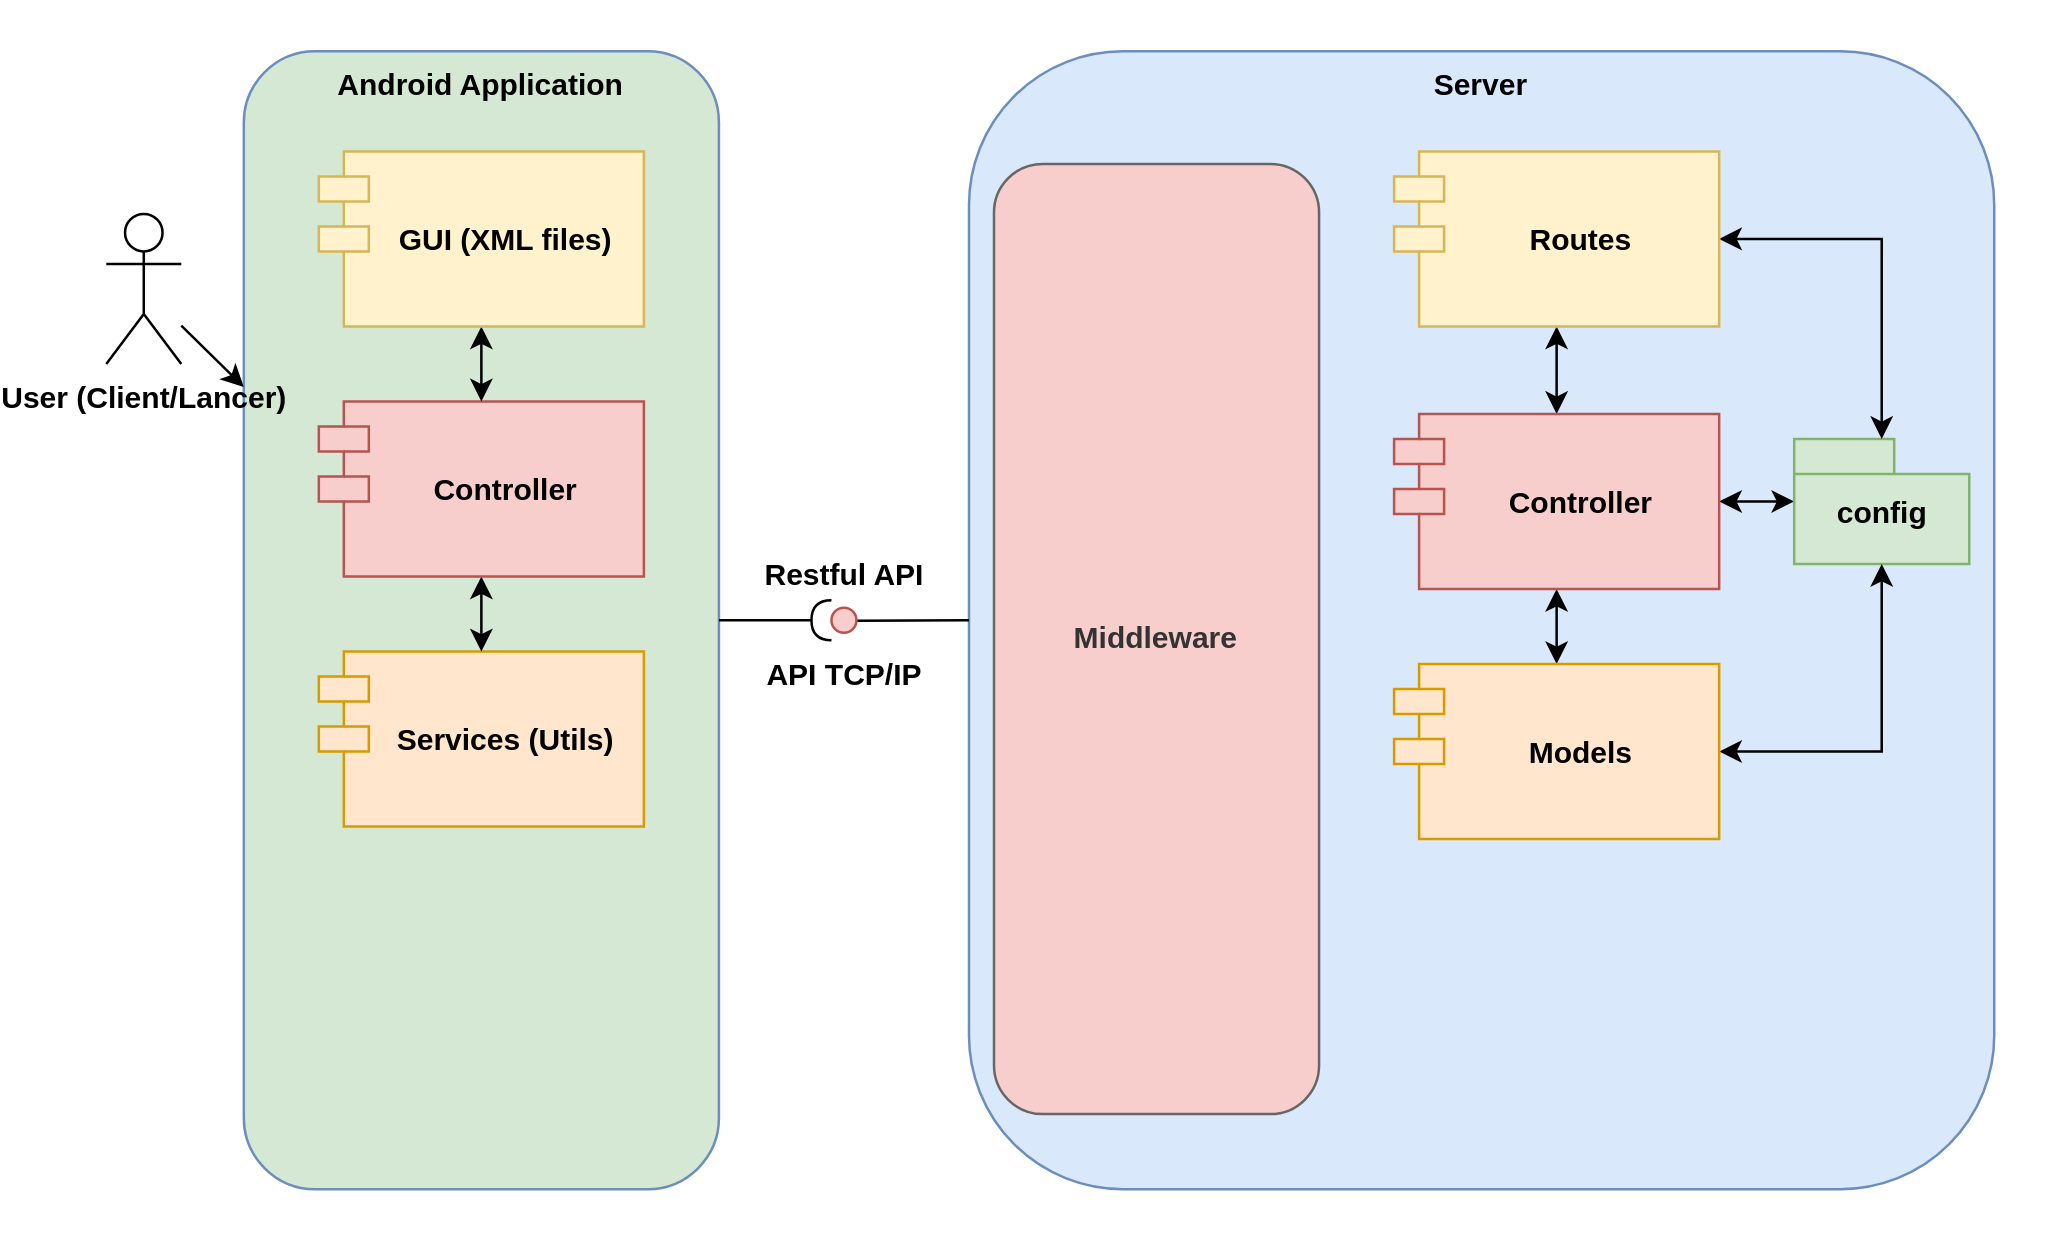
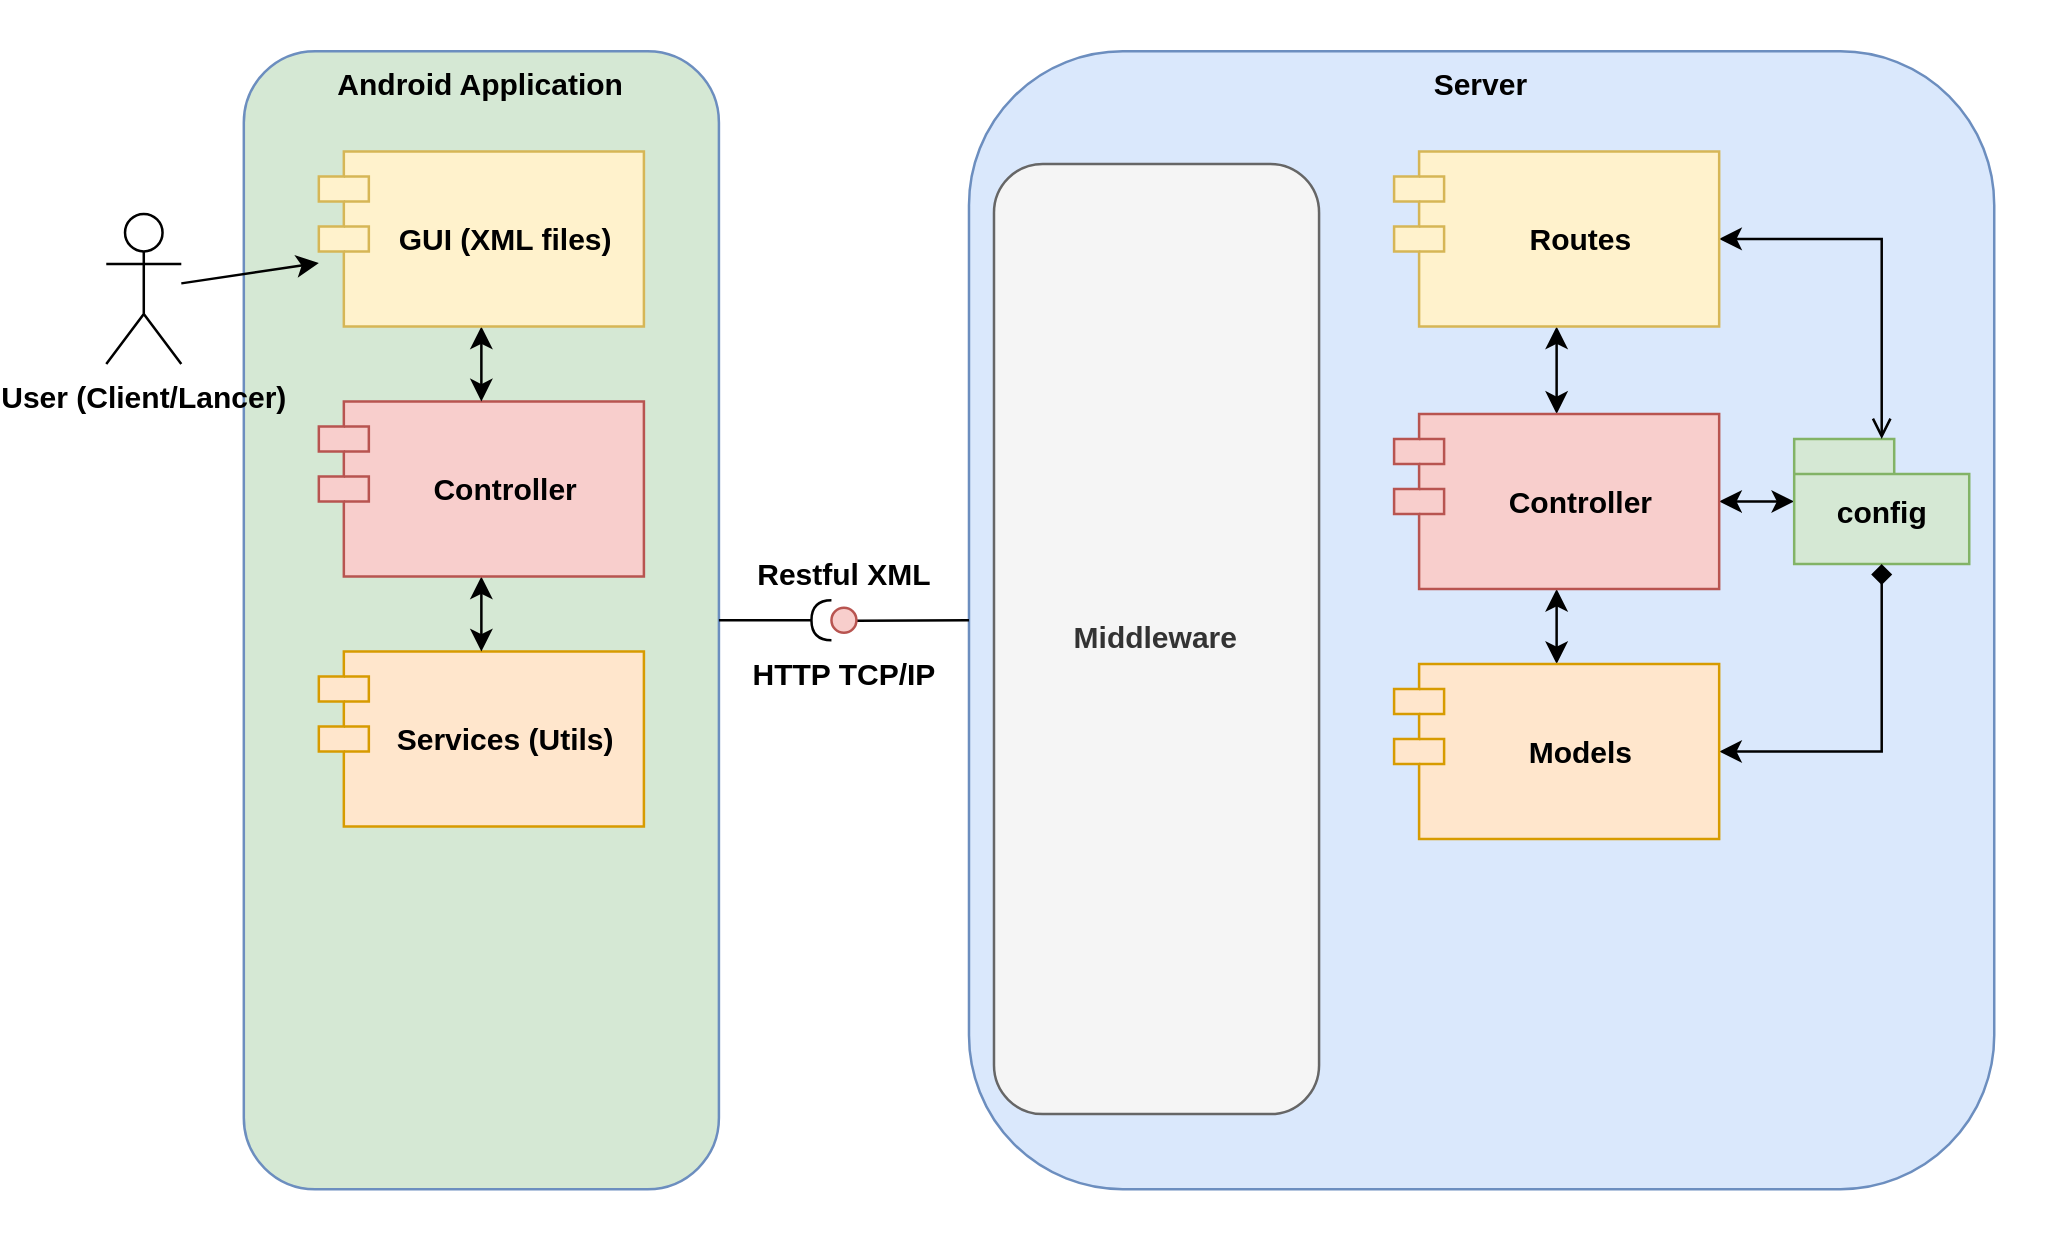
edge "User (Client/Lancer)" -> "Android Application": now "User (Client/Lancer)" -> "GUI (XML files)"
edge "Routes" -- "config": arrowhead classic -> open
node "Restful API": label "Restful API" -> "Restful XML"
edge "config" -- "Models": arrowhead classic -> diamond
node "Middleware": fillcolor #f8cecc -> #f5f5f5
node "API TCP/IP": label "API TCP/IP" -> "HTTP TCP/IP"
